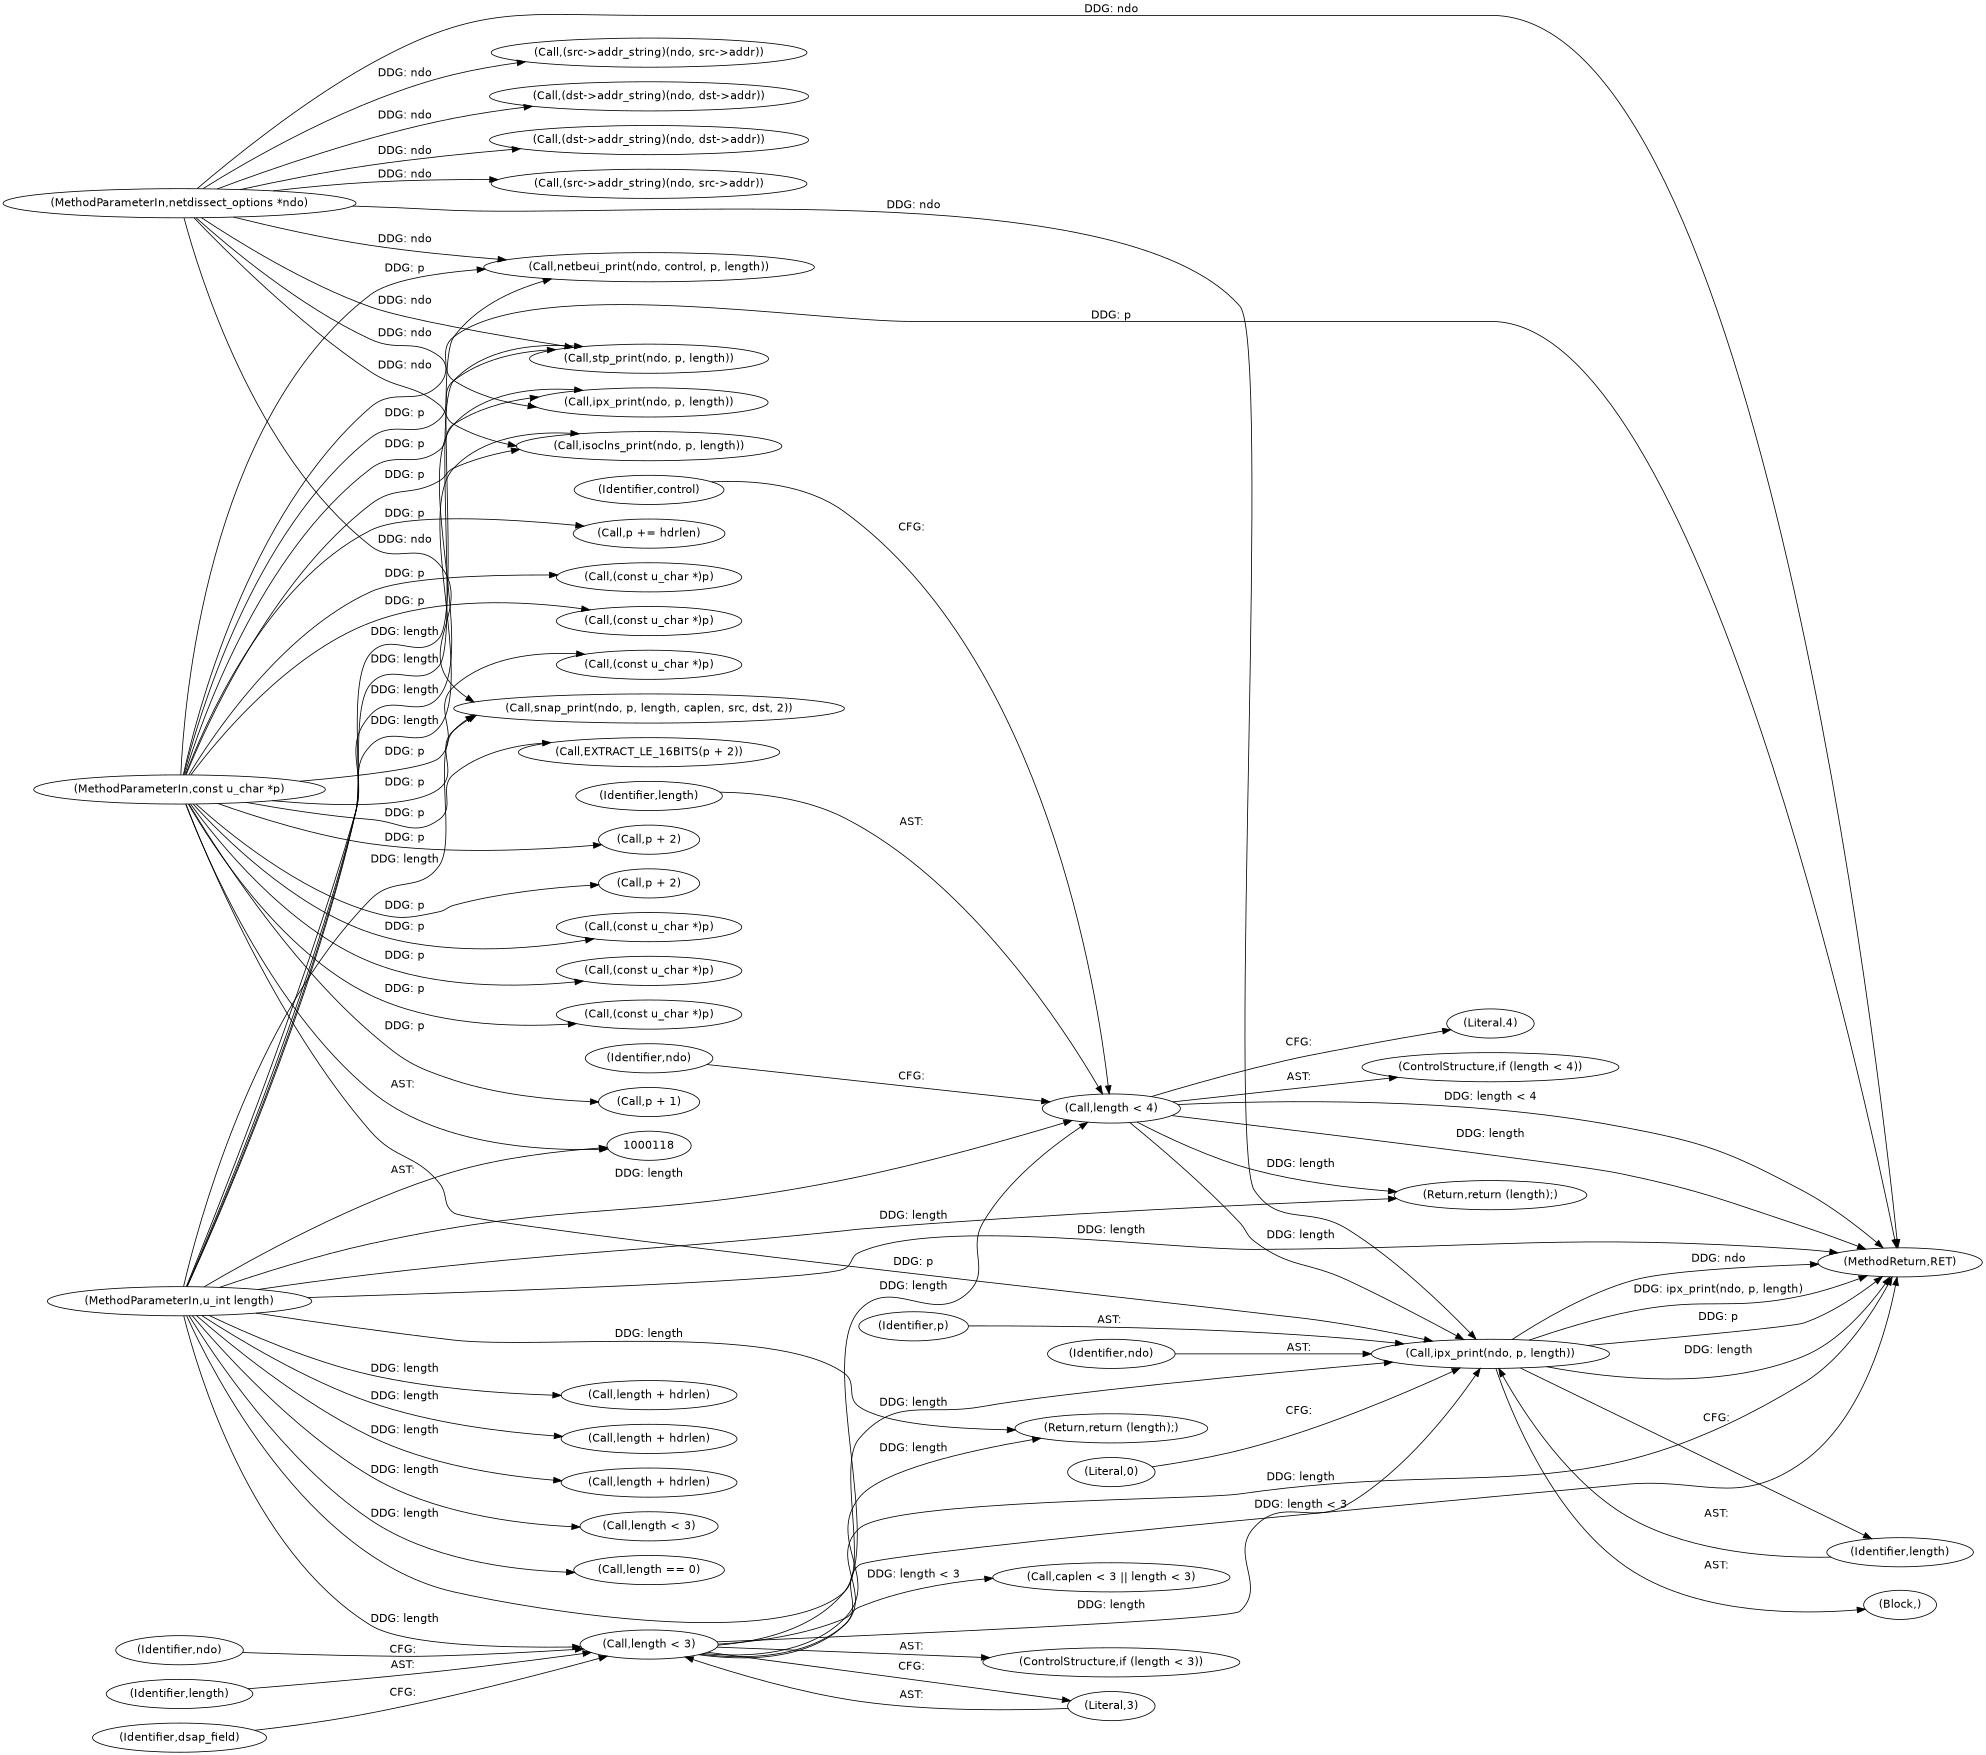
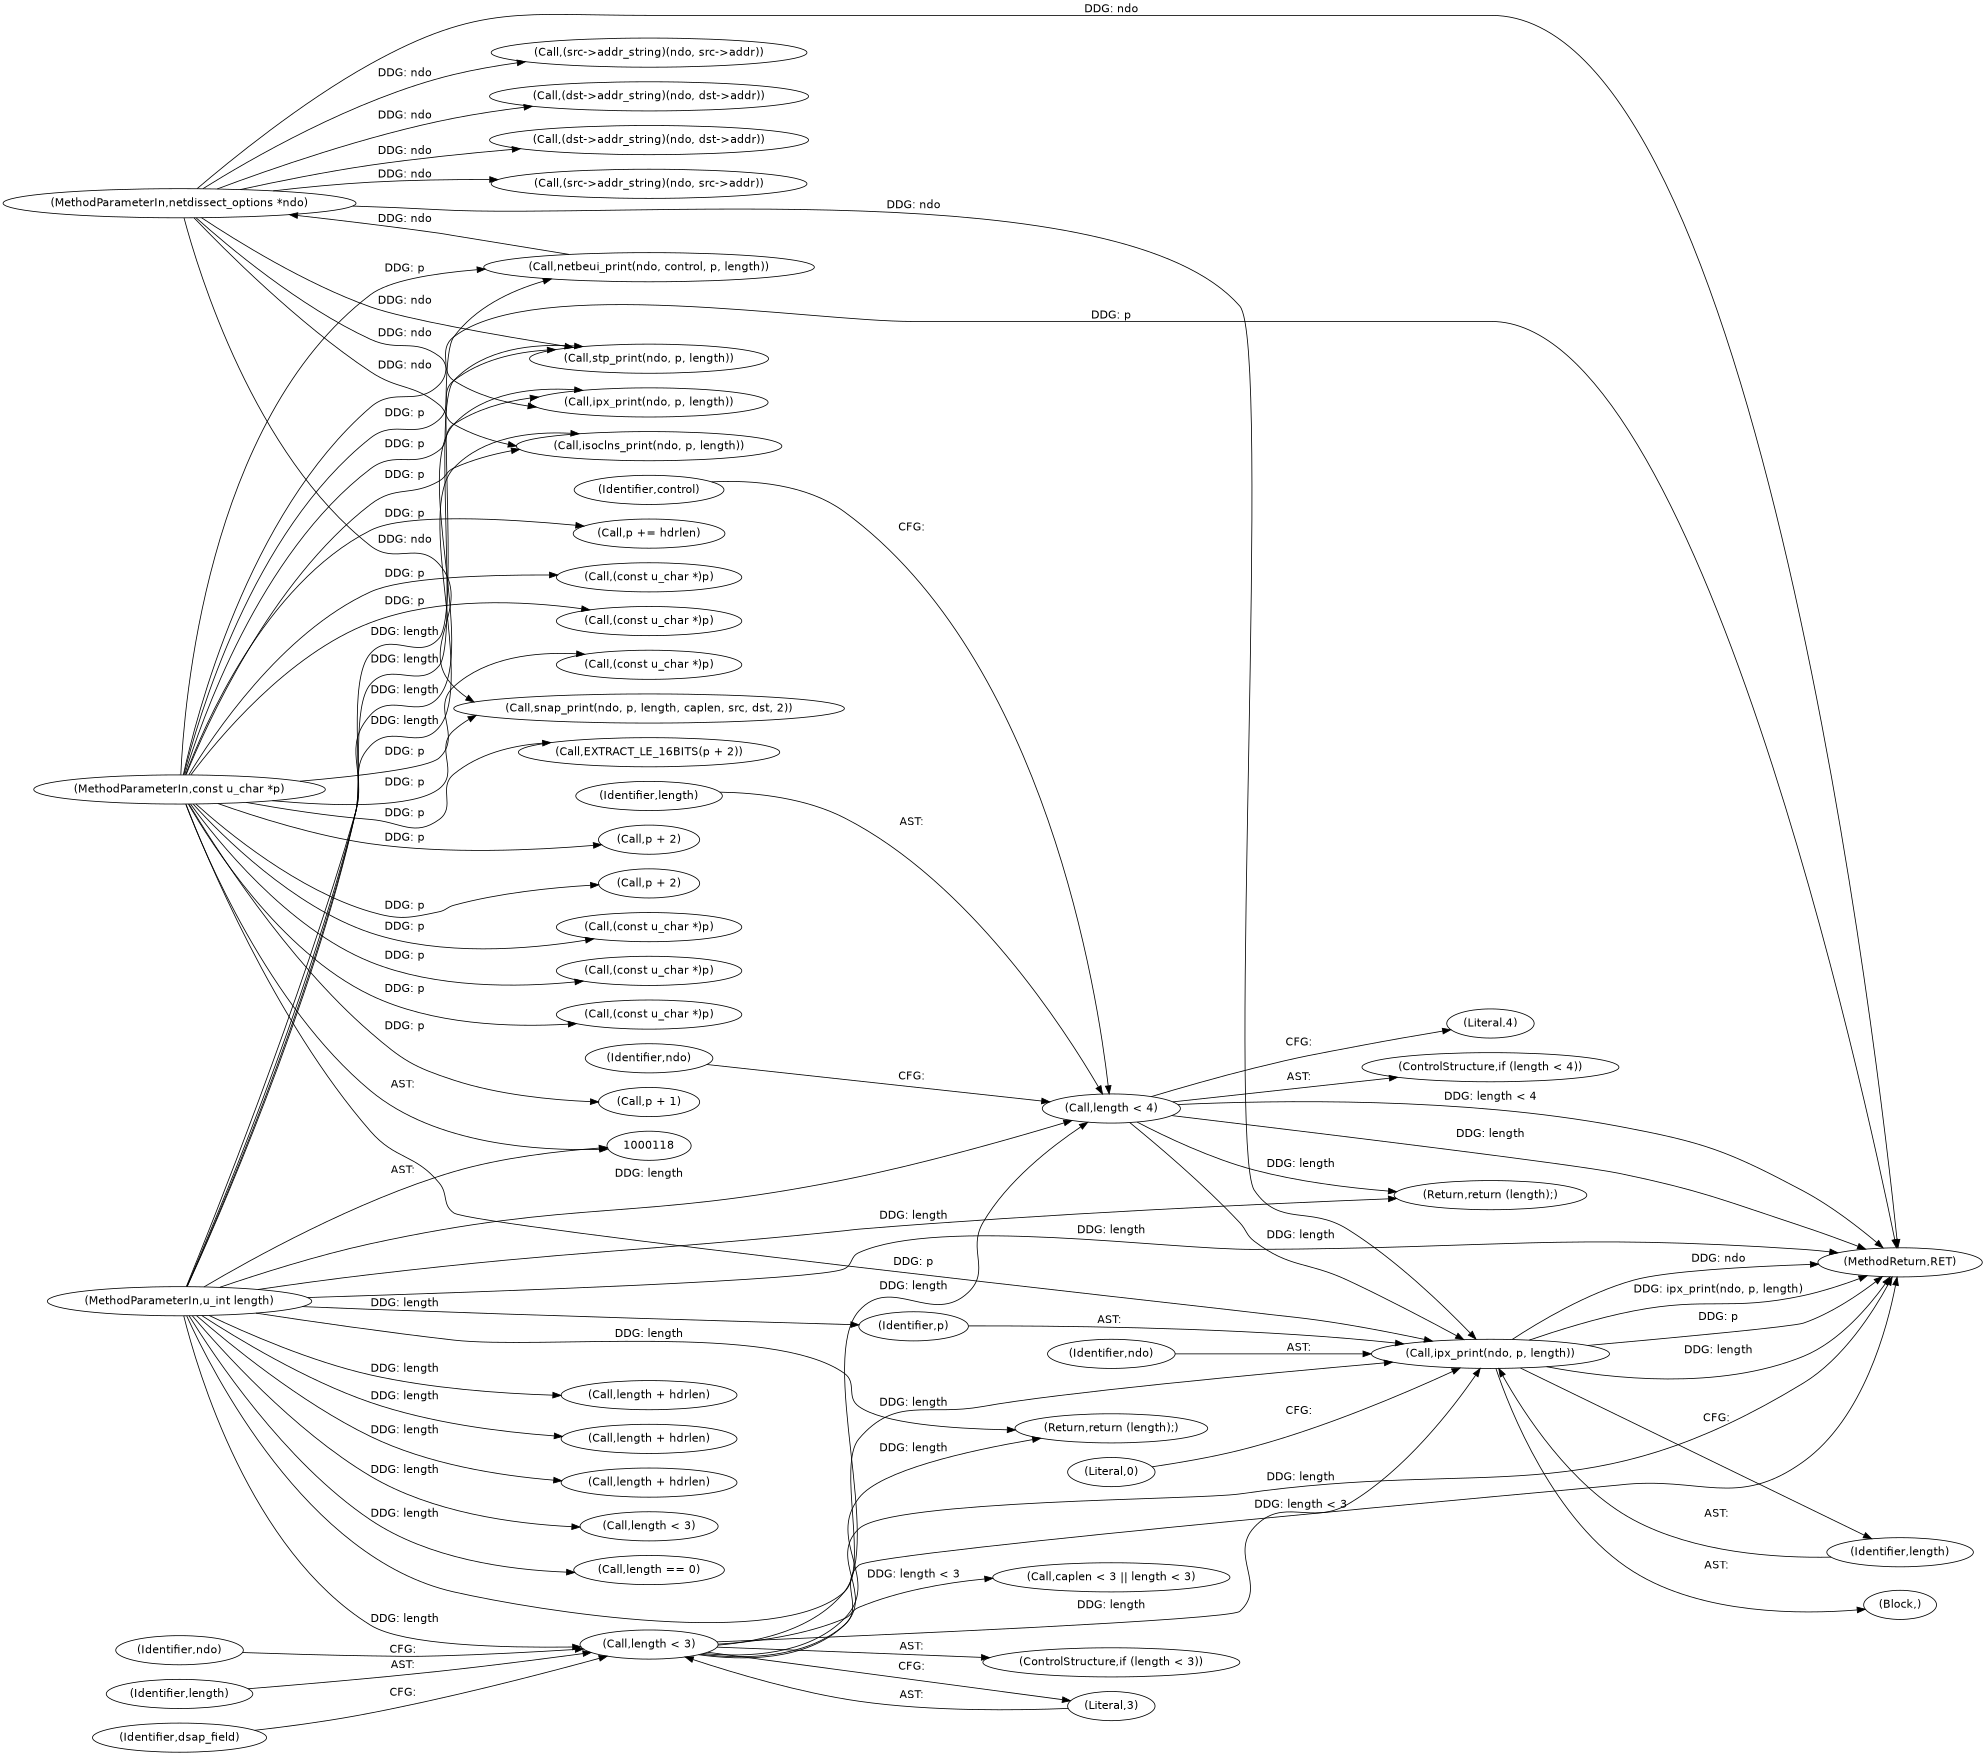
edge "(MethodParameterIn,netdissect_options *ndo)" -> "(Call,netbeui_print(ndo, control, p, length))": reversed
edge "(MethodParameterIn,u_int length)" -> "(Call,snap_print(ndo, p, length, caplen, src, dst, 2))": now "(MethodParameterIn,u_int length)" -> "(Identifier,p)"
